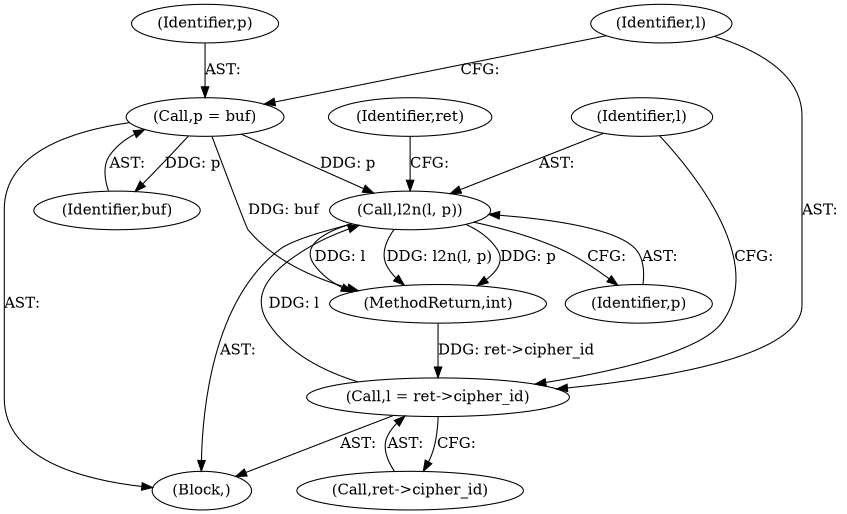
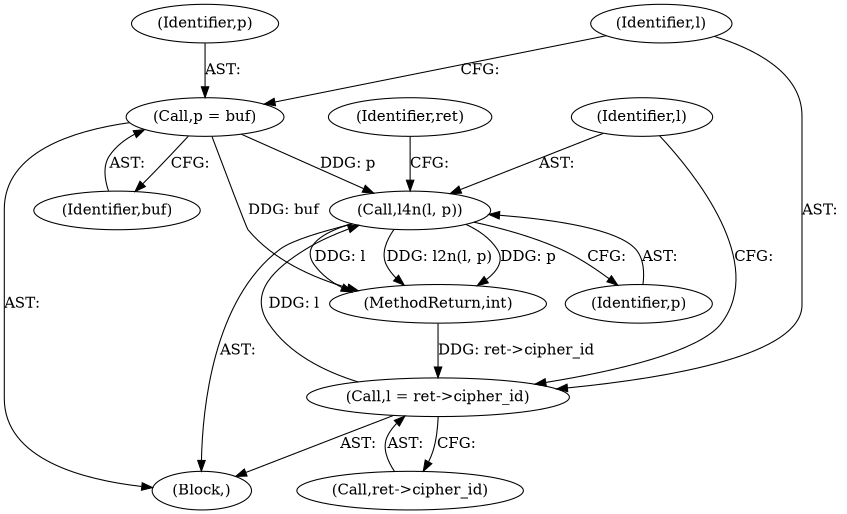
edge "(Call,p = buf)" -> "(Identifier,buf)": label "DDG: p" -> "CFG: "
node "(Call,l2n(l, p))": label "(Call,l2n(l, p))" -> "(Call,l4n(l, p))"
